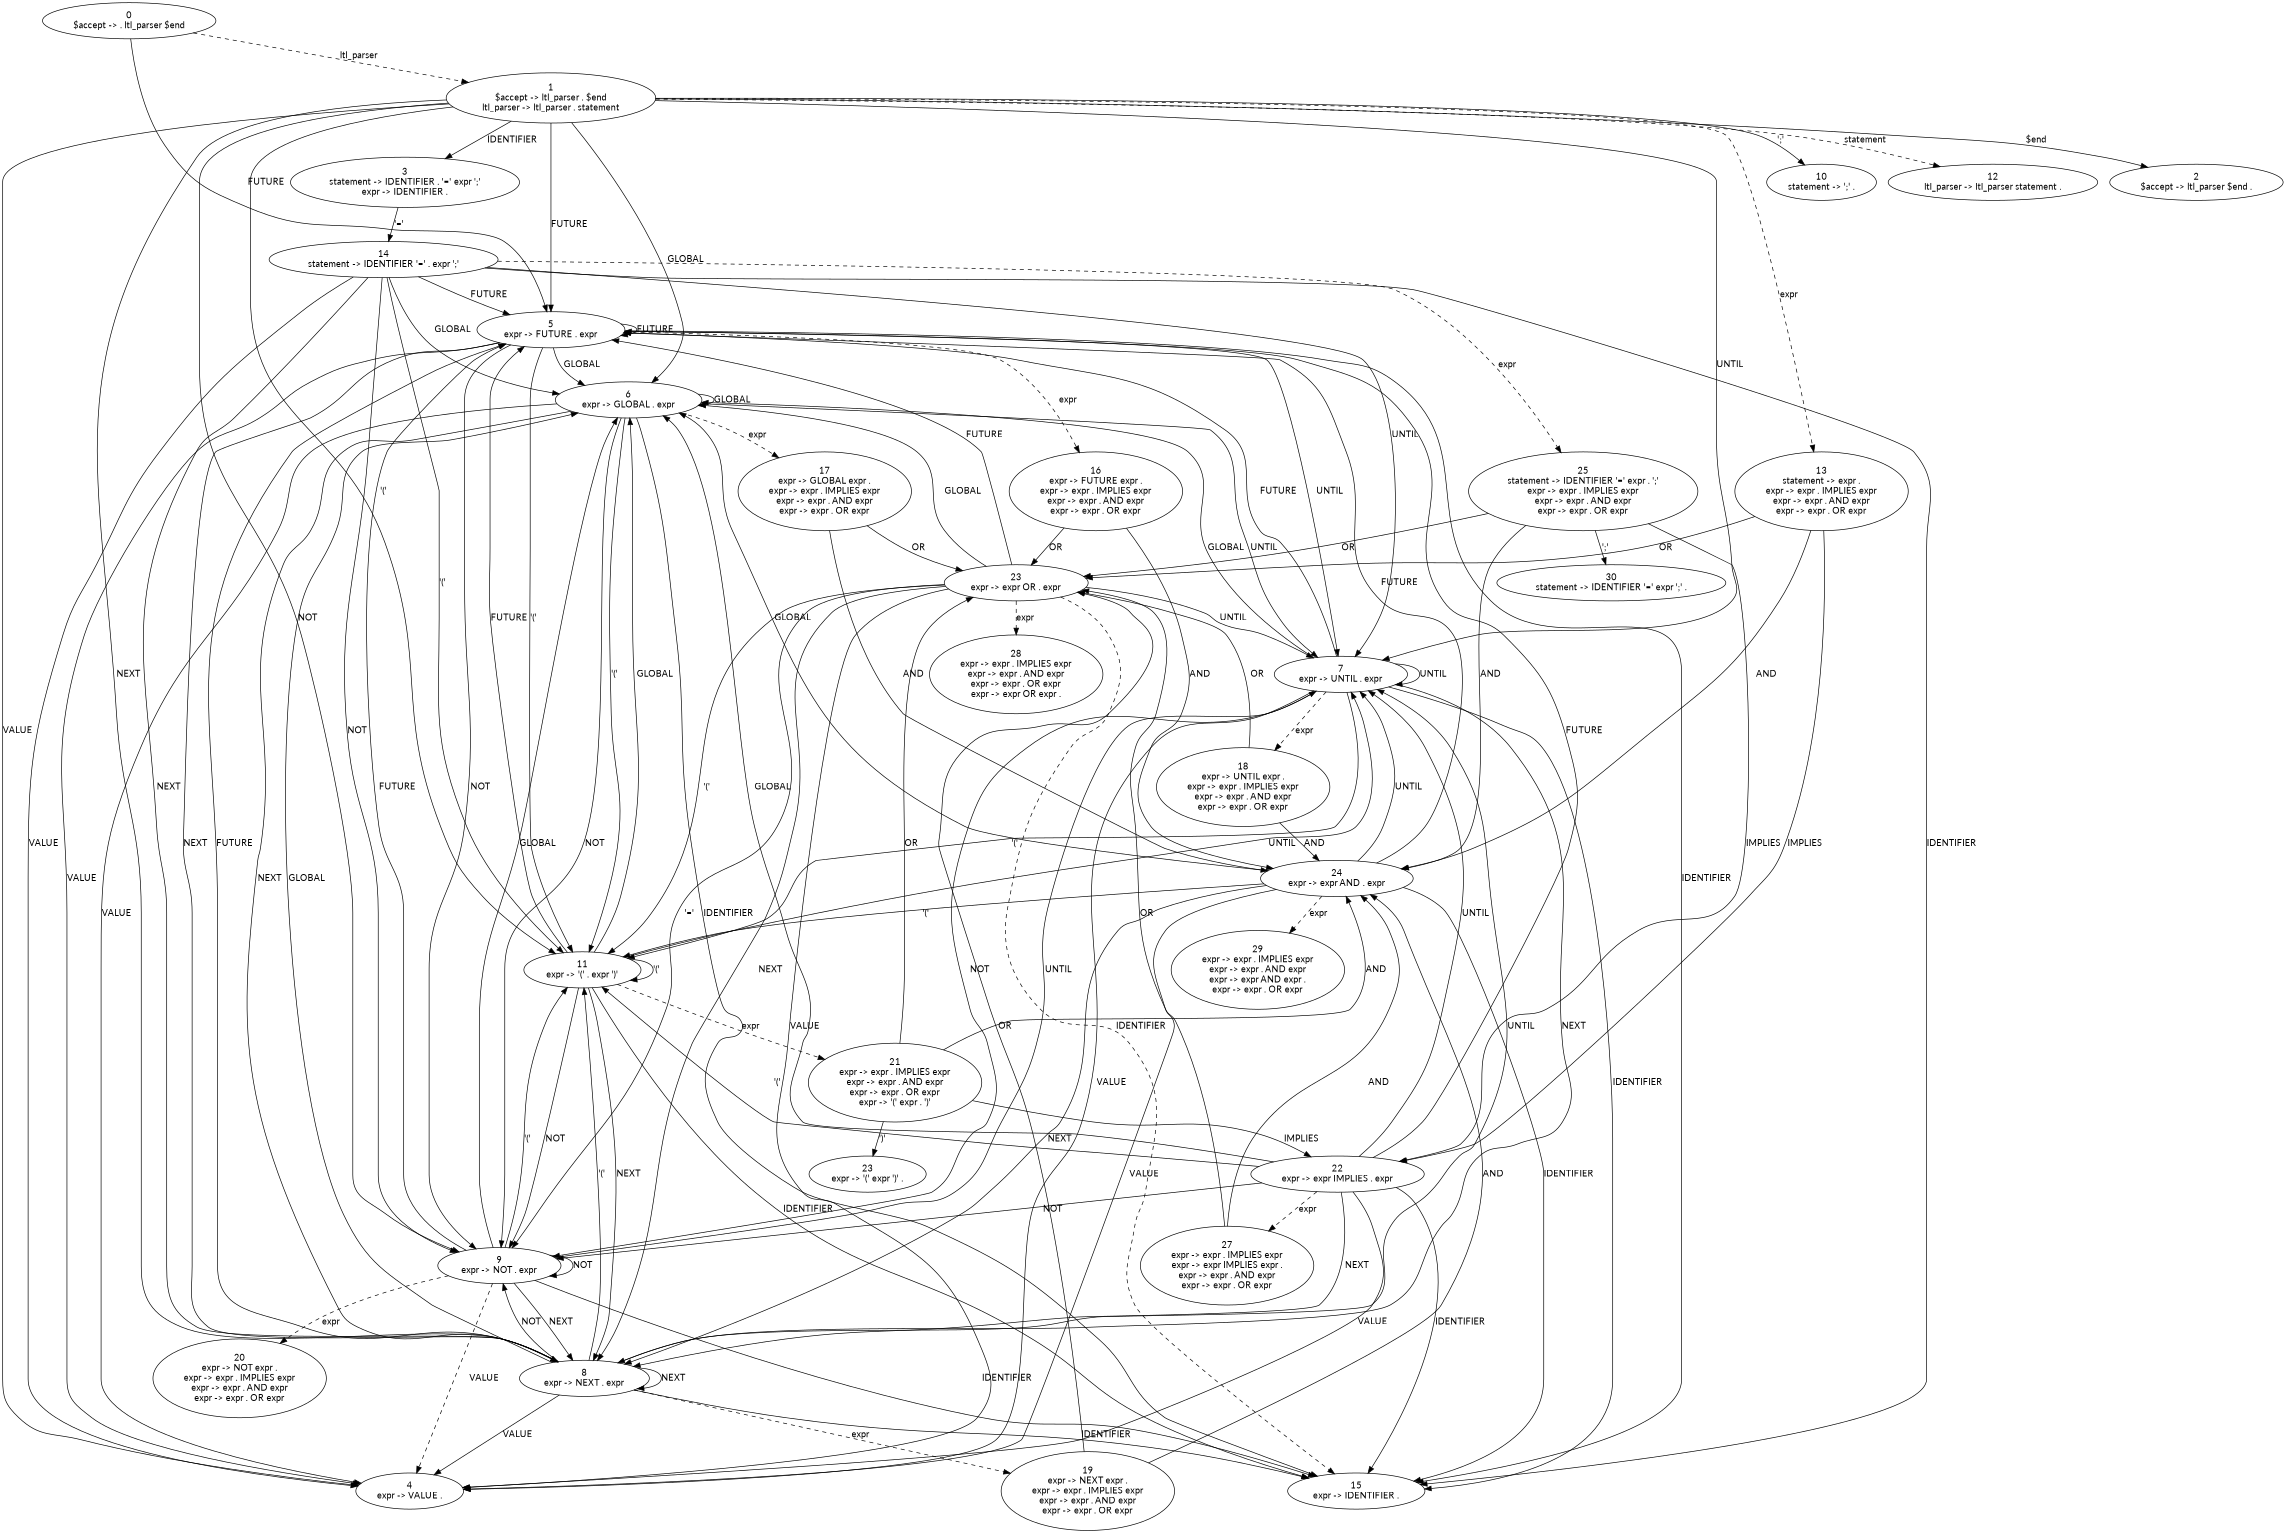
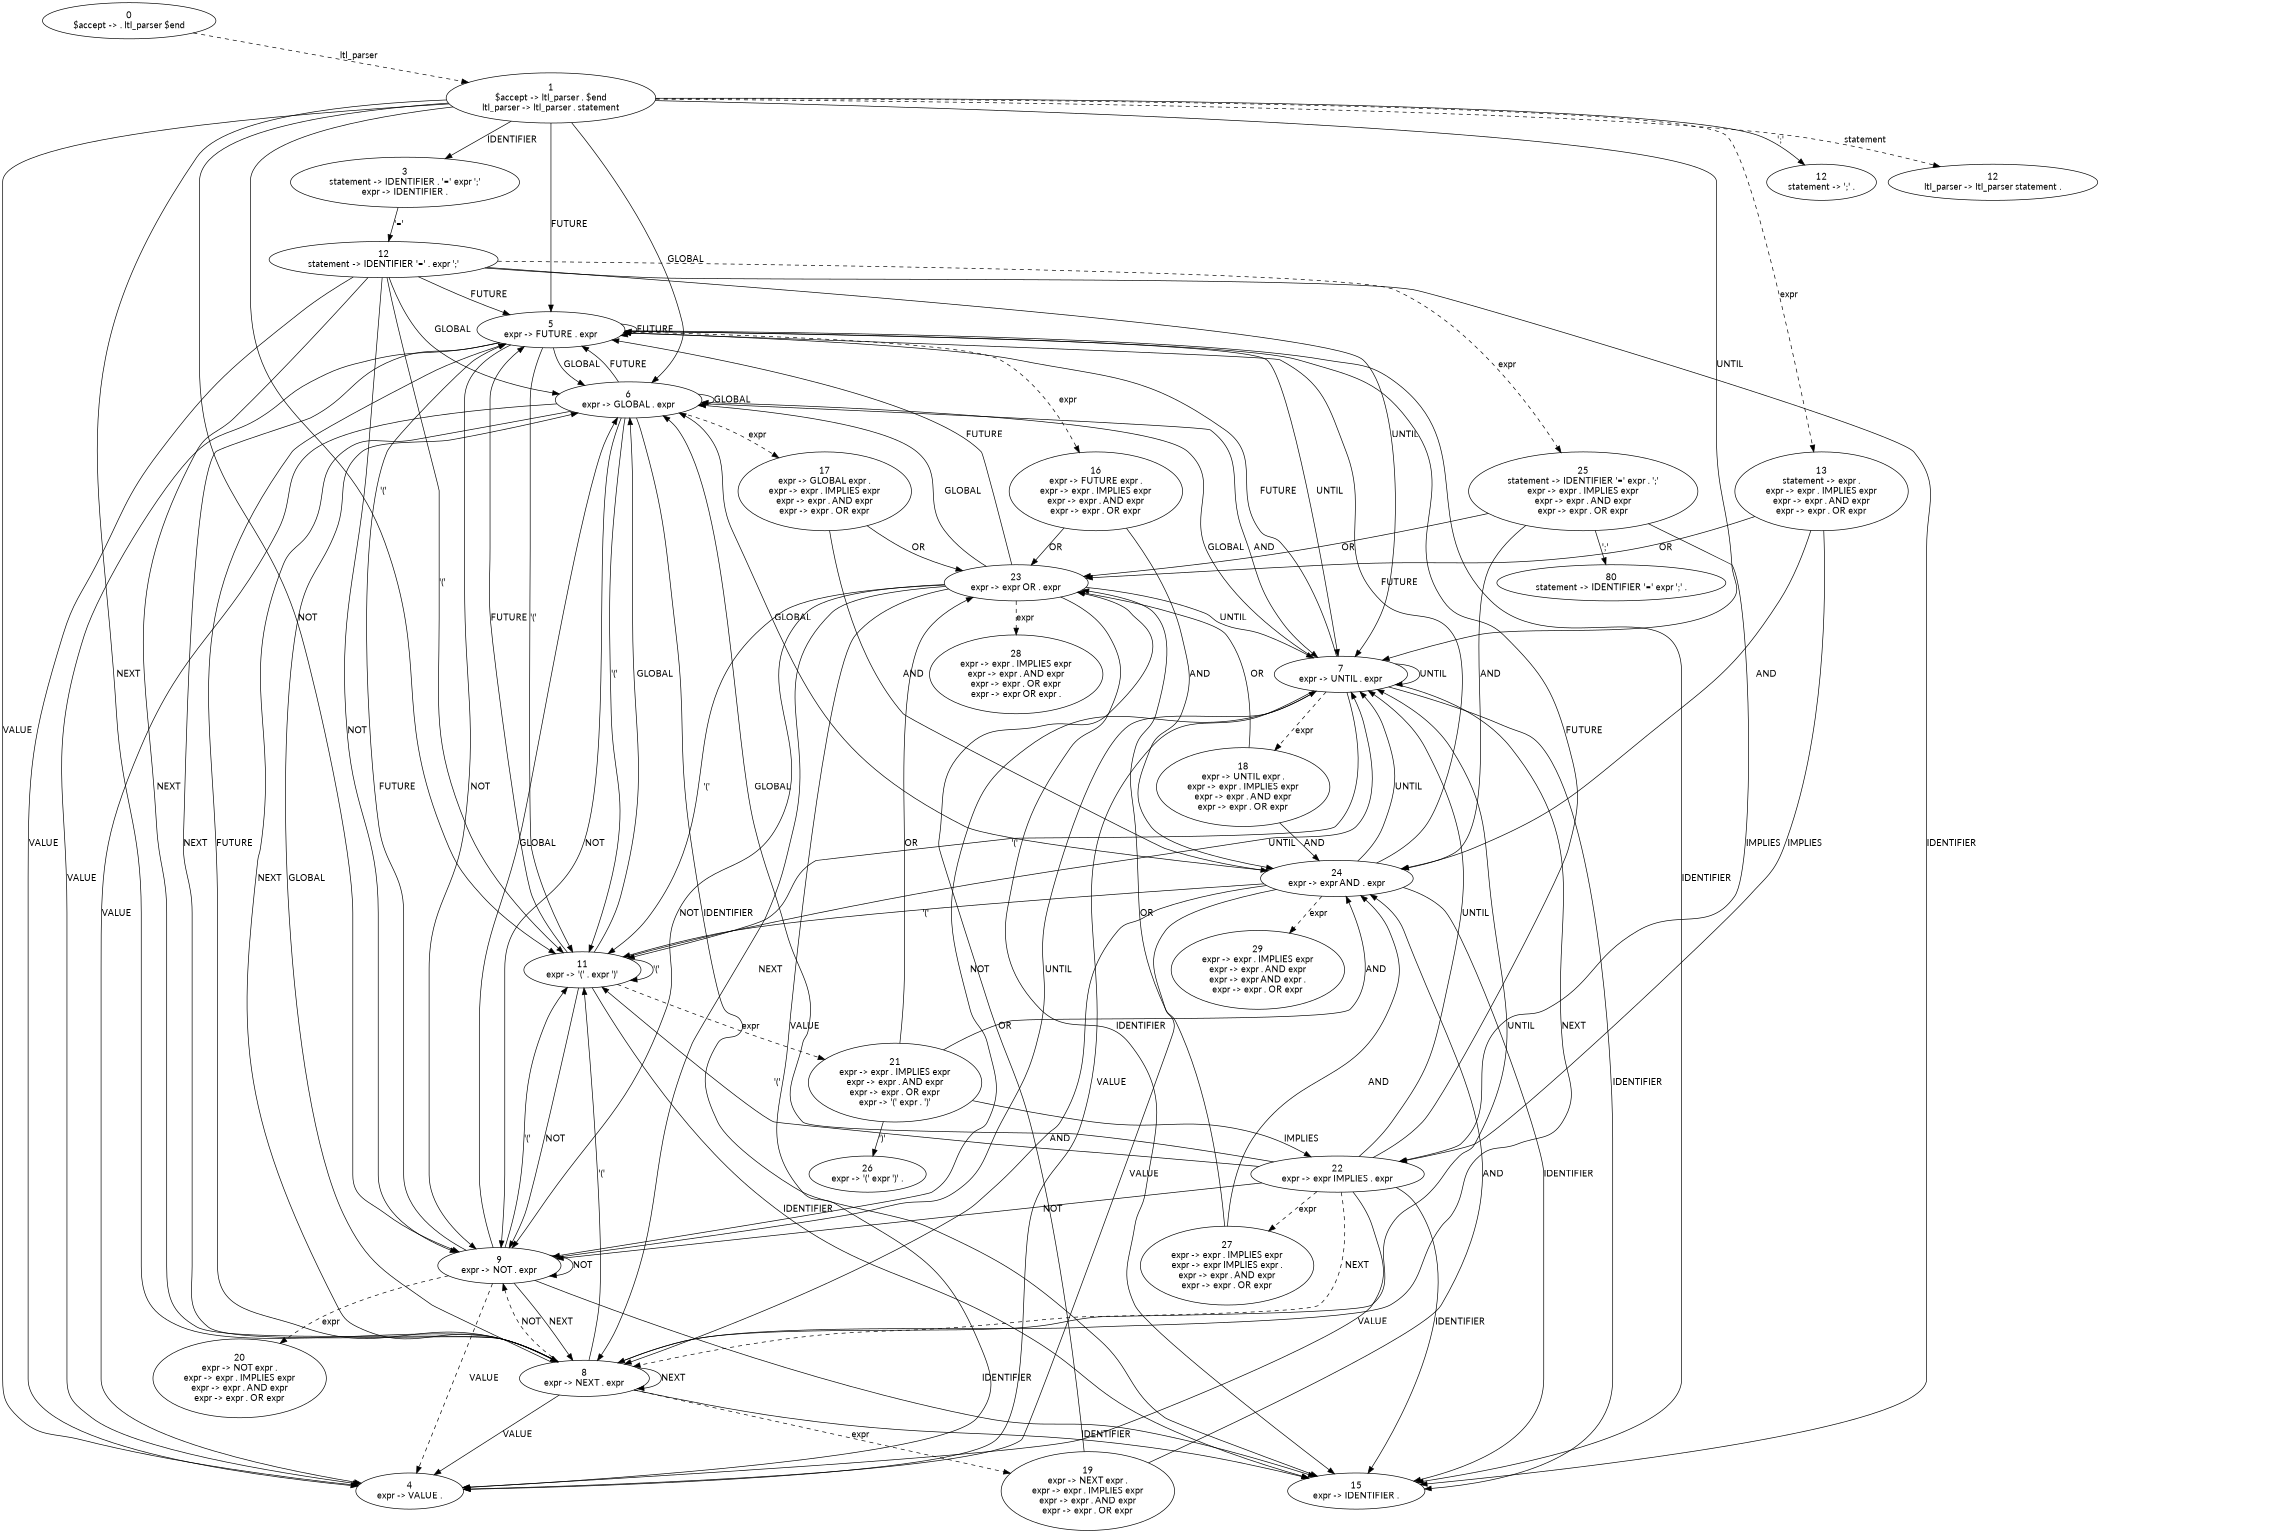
node "10 statement -> ';' .": label "10 statement -> ';' ." -> "12 statement -> ';' ."
node "2 $accept -> ltl_parser $end .": removed
edge "0 $accept -> . ltl_parser $end" -> "5 expr -> FUTURE . expr": now "6 expr -> GLOBAL . expr" -> "5 expr -> FUTURE . expr"
node "14 statement -> IDENTIFIER '=' . expr ';'": label "14 statement -> IDENTIFIER '=' . expr ';'" -> "12 statement -> IDENTIFIER '=' . expr ';'"
edge "6 expr -> GLOBAL . expr" -> "7 expr -> UNTIL . expr": label "UNTIL" -> "AND"
node "30 statement -> IDENTIFIER '=' expr ';' .": label "30 statement -> IDENTIFIER '=' expr ';' ." -> "80 statement -> IDENTIFIER '=' expr ';' ."
edge "23 expr -> expr OR . expr" -> "9 expr -> NOT . expr": label "'='" -> "NOT"
edge "23 expr -> expr OR . expr" -> "15 expr -> IDENTIFIER .": style dashed -> solid
edge "24 expr -> expr AND . expr" -> "8 expr -> NEXT . expr": label "NEXT" -> "AND"
edge "11 expr -> '(' . expr ')'" -> "8 expr -> NEXT . expr": removed, label "NEXT"
node "23 expr -> '(' expr ')' .": label "23 expr -> '(' expr ')' ." -> "26 expr -> '(' expr ')' ."
edge "22 expr -> expr IMPLIES . expr" -> "8 expr -> NEXT . expr": style solid -> dashed
edge "8 expr -> NEXT . expr" -> "9 expr -> NOT . expr": style solid -> dashed
